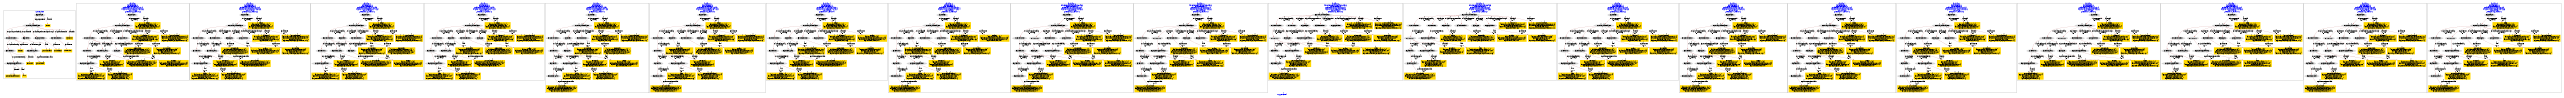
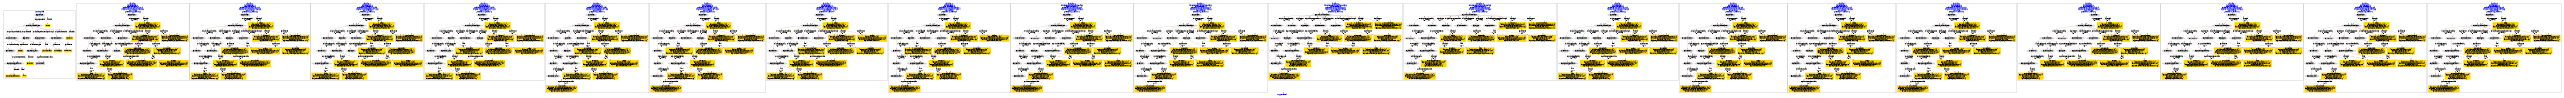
cluster "1-correct time": label "1-correct time" -> "1-correct model"
node "Artwork_Year": fillcolor gold -> lightgray
